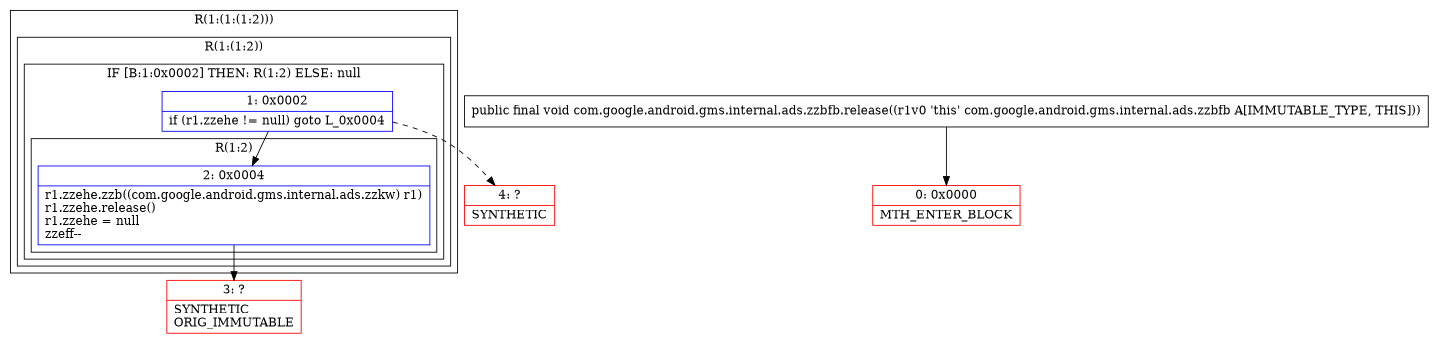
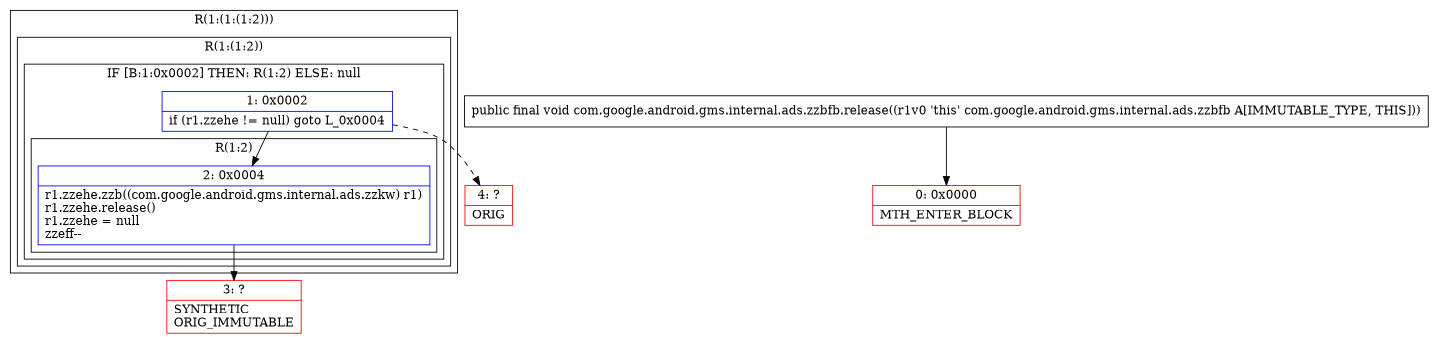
node "4: ?": text "SYNTHETIC" -> "ORIG"
